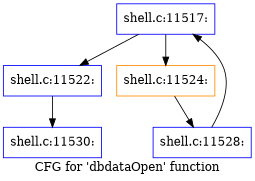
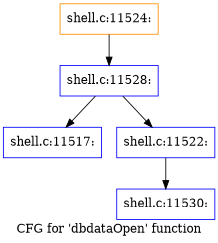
edge "shell.c:11517:" -> "shell.c:11524:": removed
edge "shell.c:11517:" -> "shell.c:11522:": now "shell.c:11528:" -> "shell.c:11522:"
